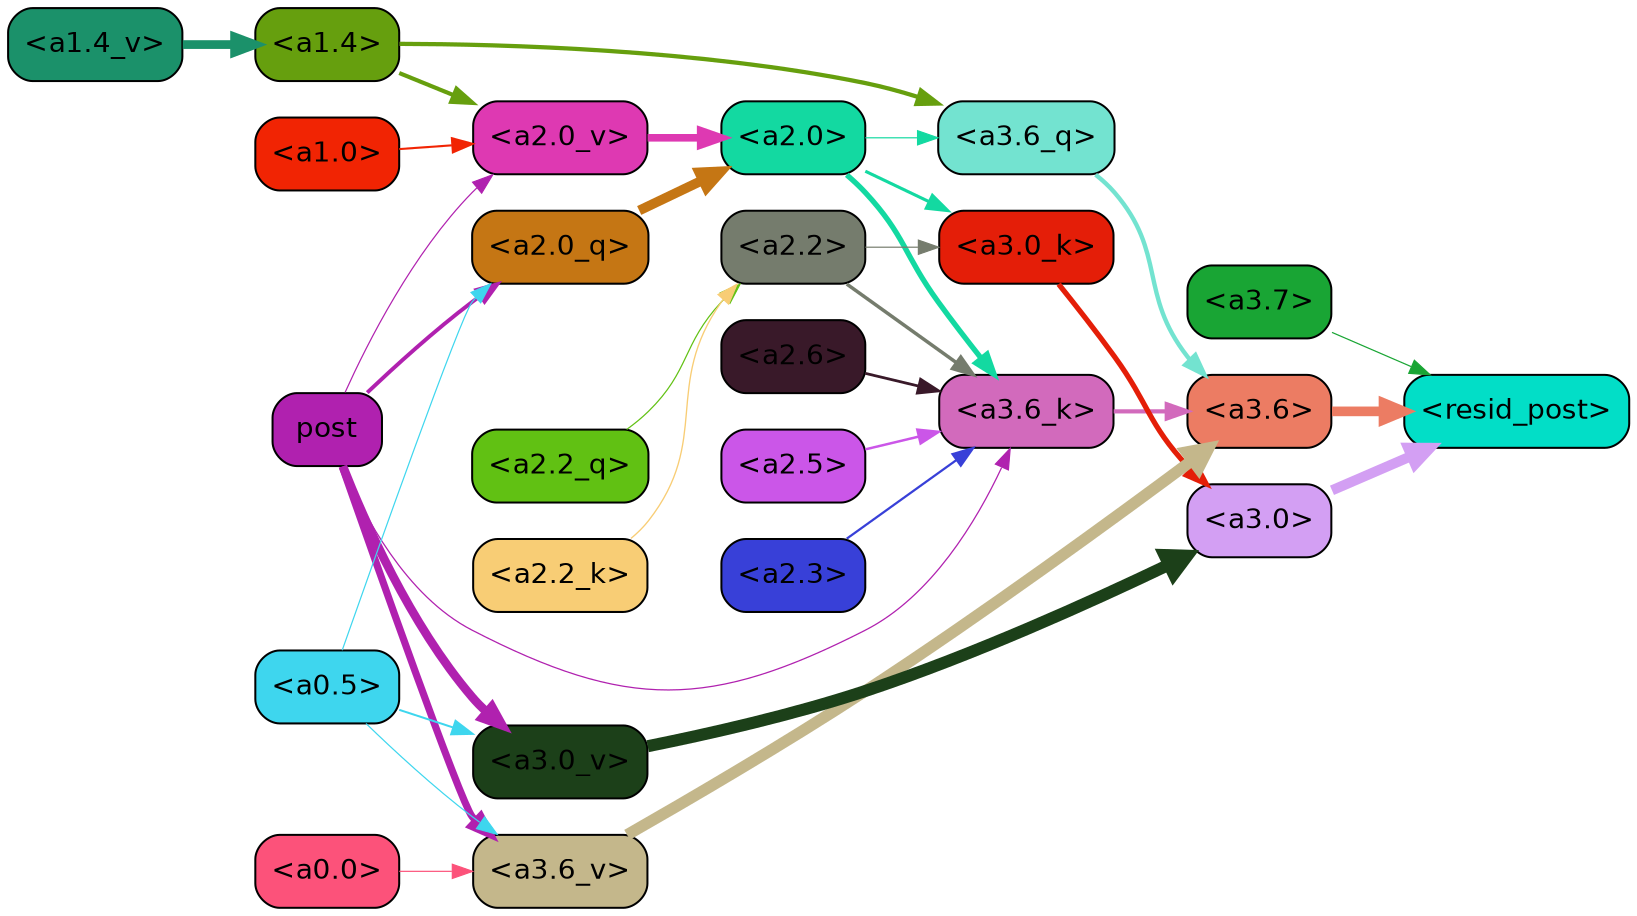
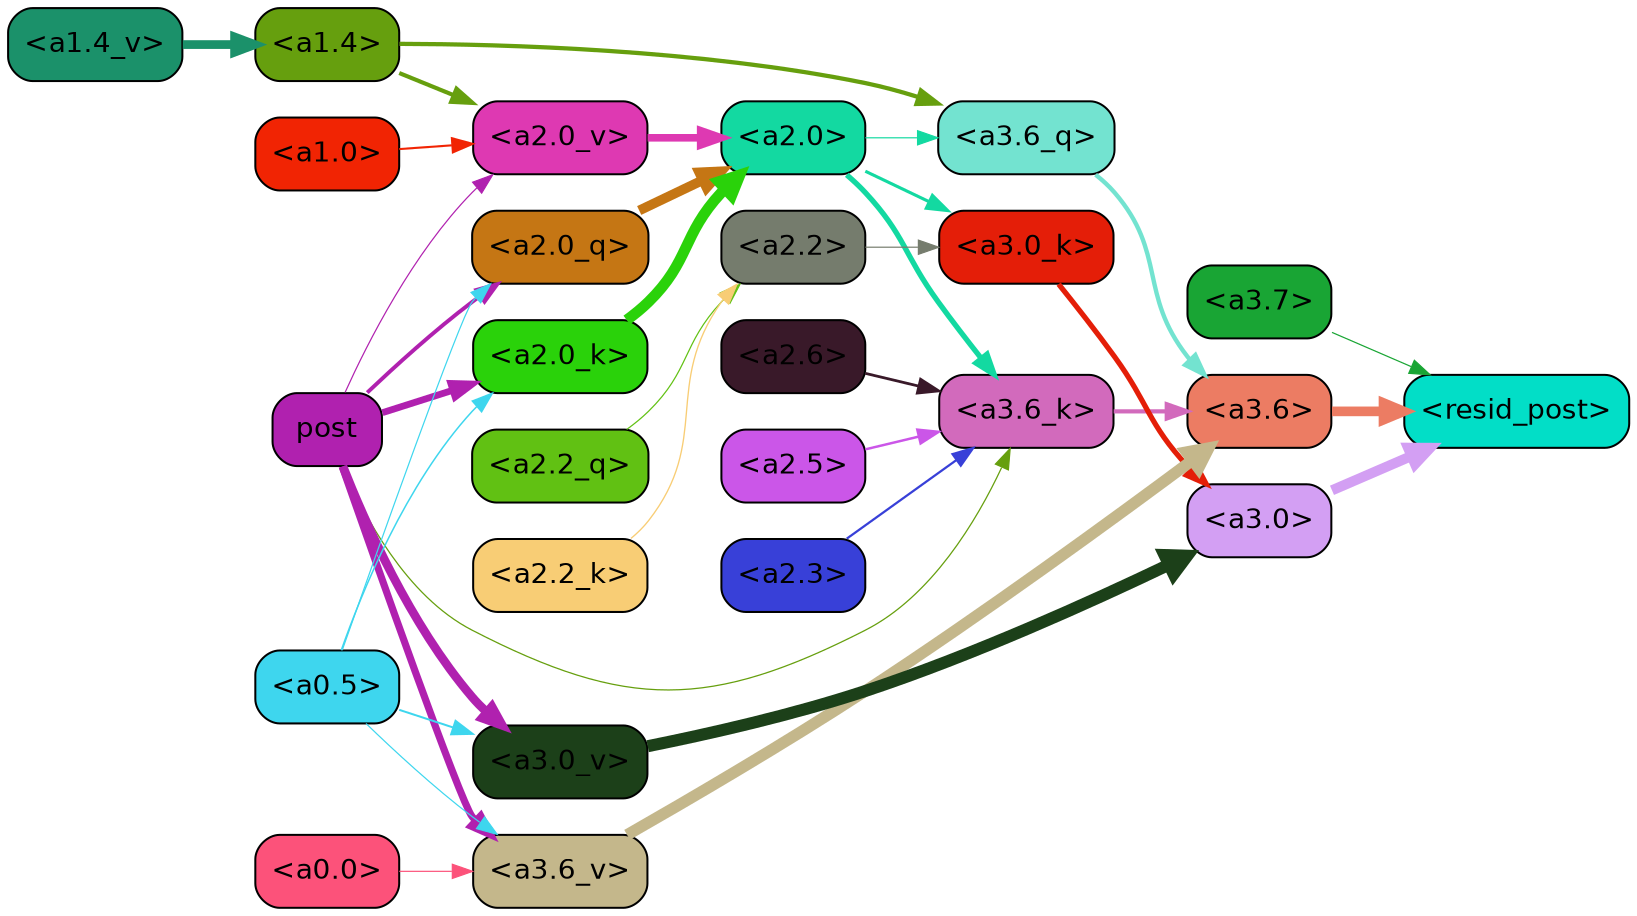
edge "<a2.2>" -> "<a3.6_k>": removed
node "<a2.0_k>": added
edge "post" -> "<a3.6_k>": color #b021af -> #669f0e
